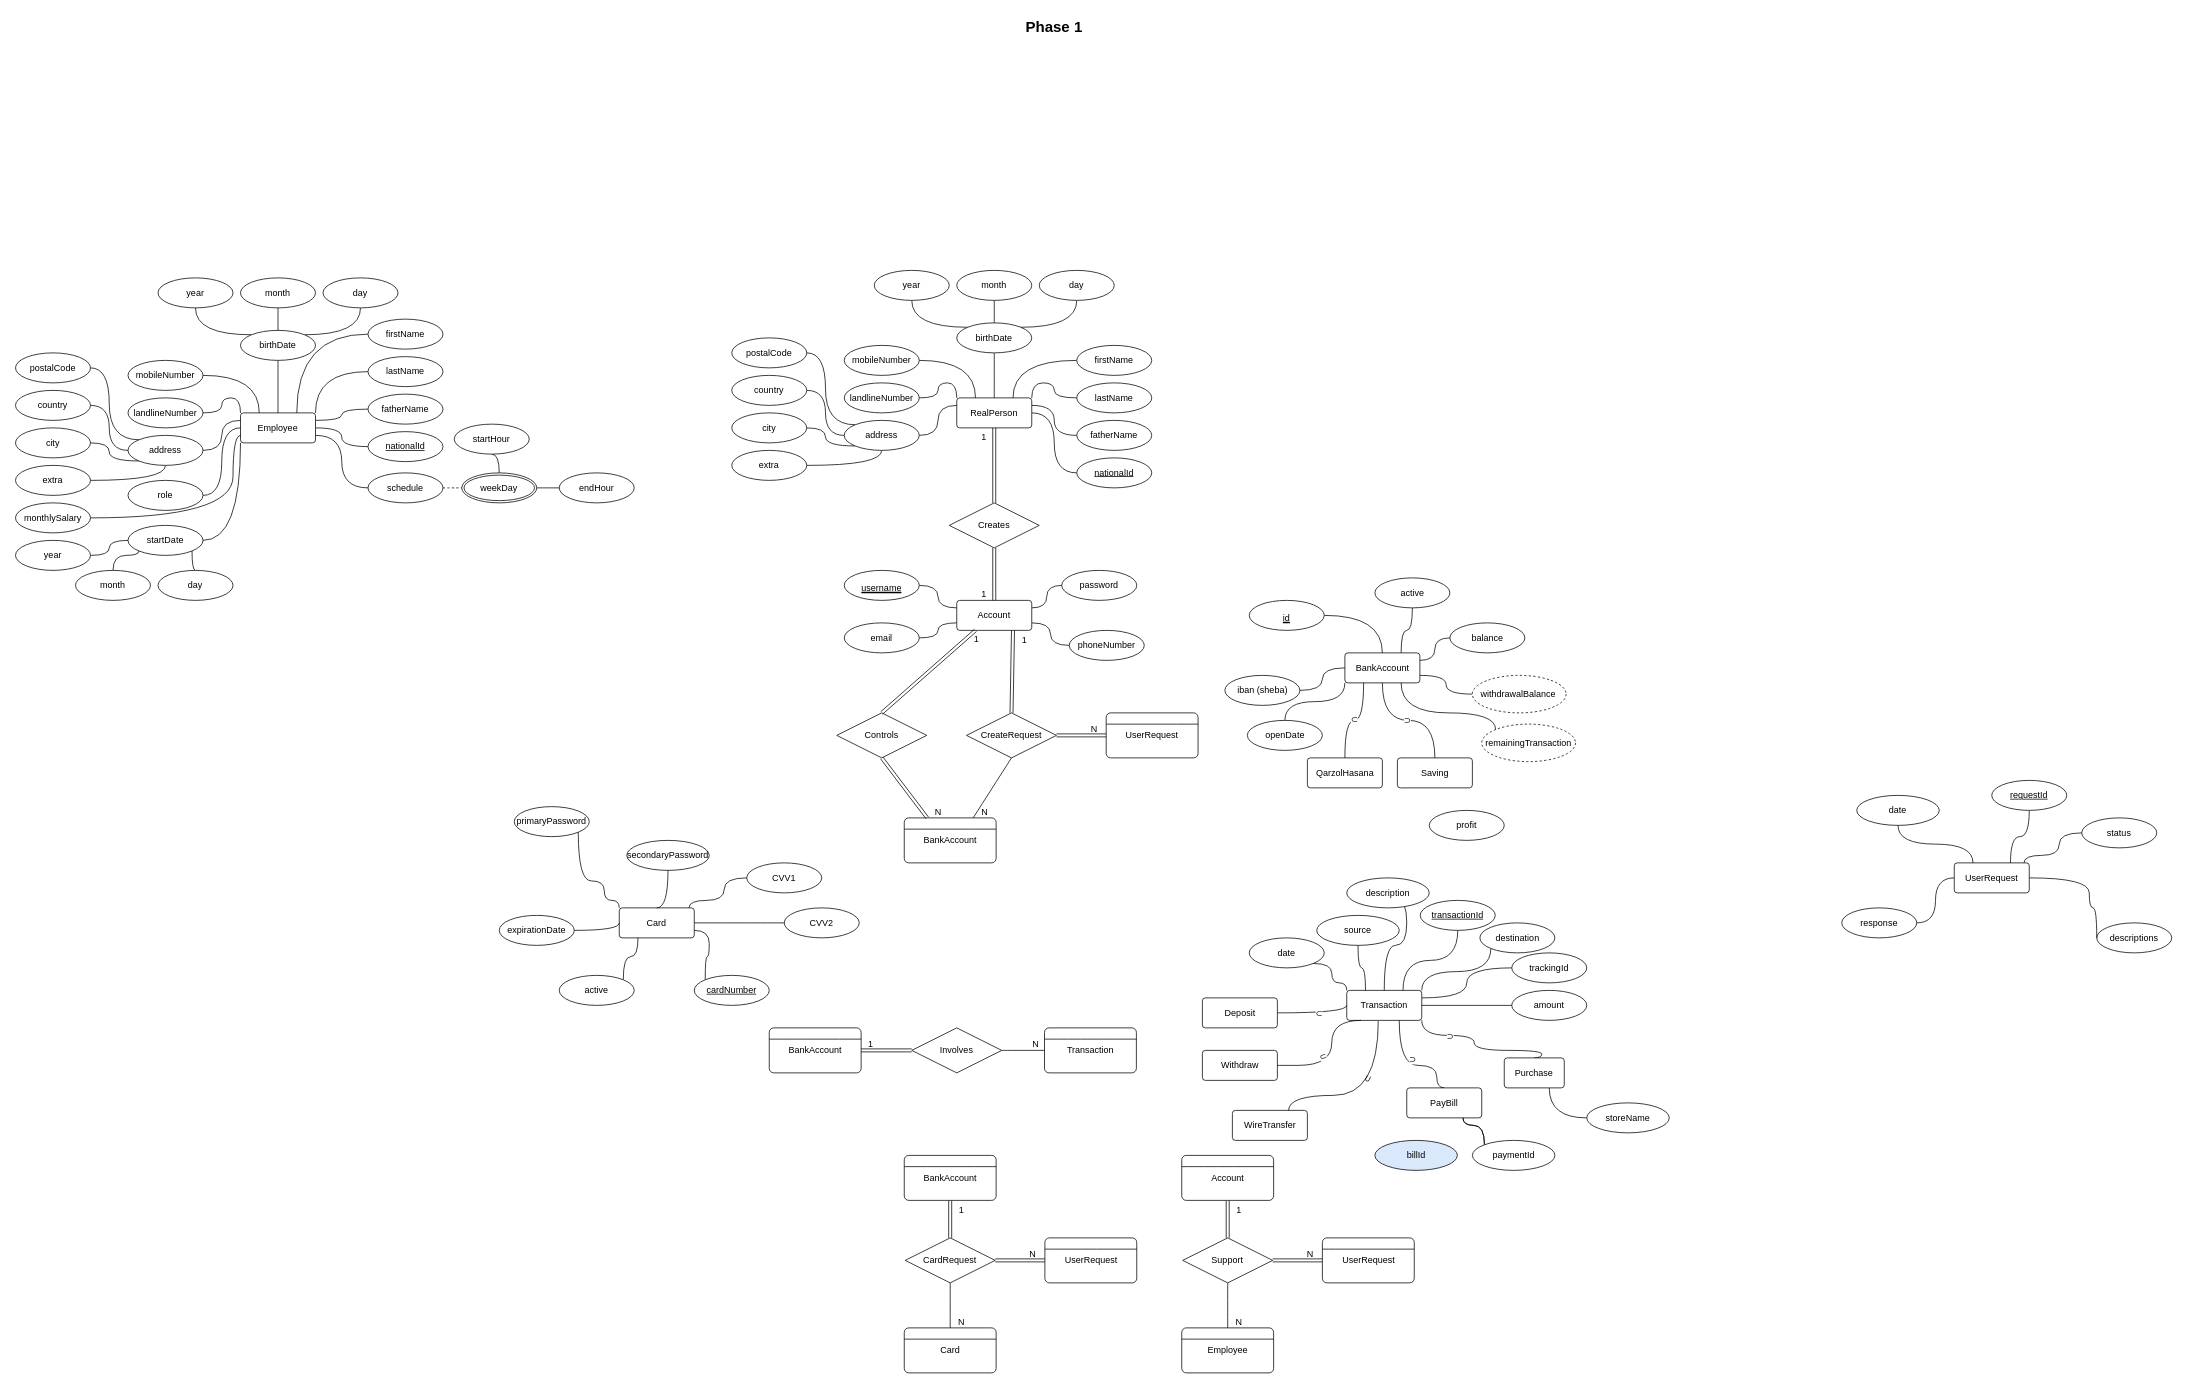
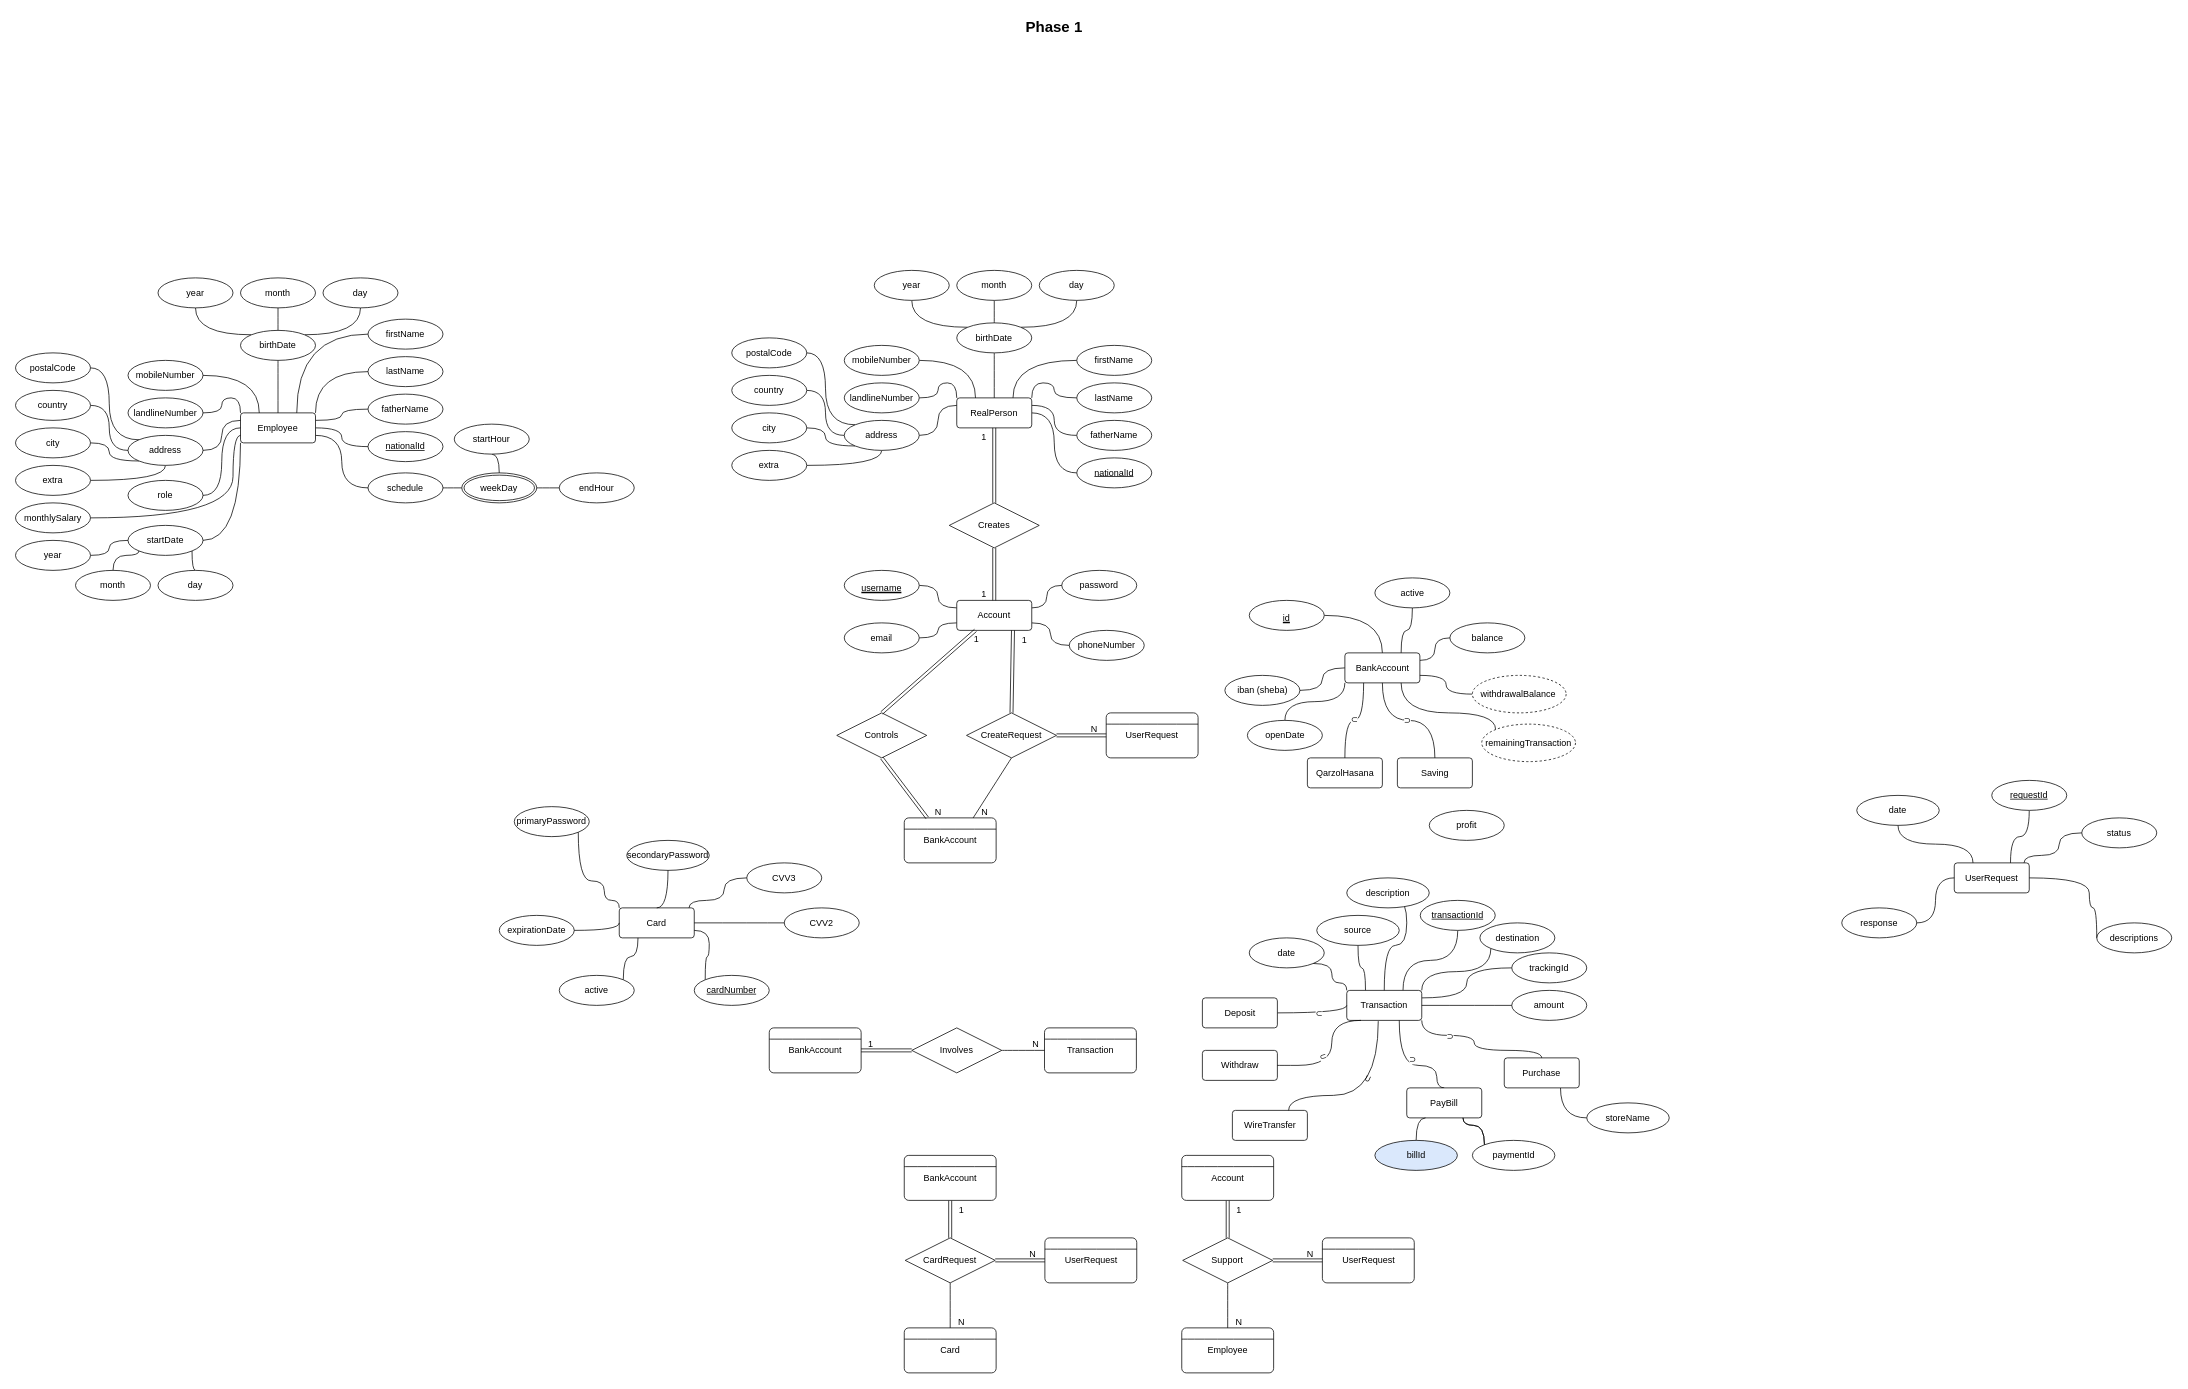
edge "schedule" -- "weekDay": style dashed -> solid
node "CVV1": label "CVV1" -> "CVV3"
node "Purchase": size 60x30 -> 75x30
edge "PayBill" -- "billId": added
